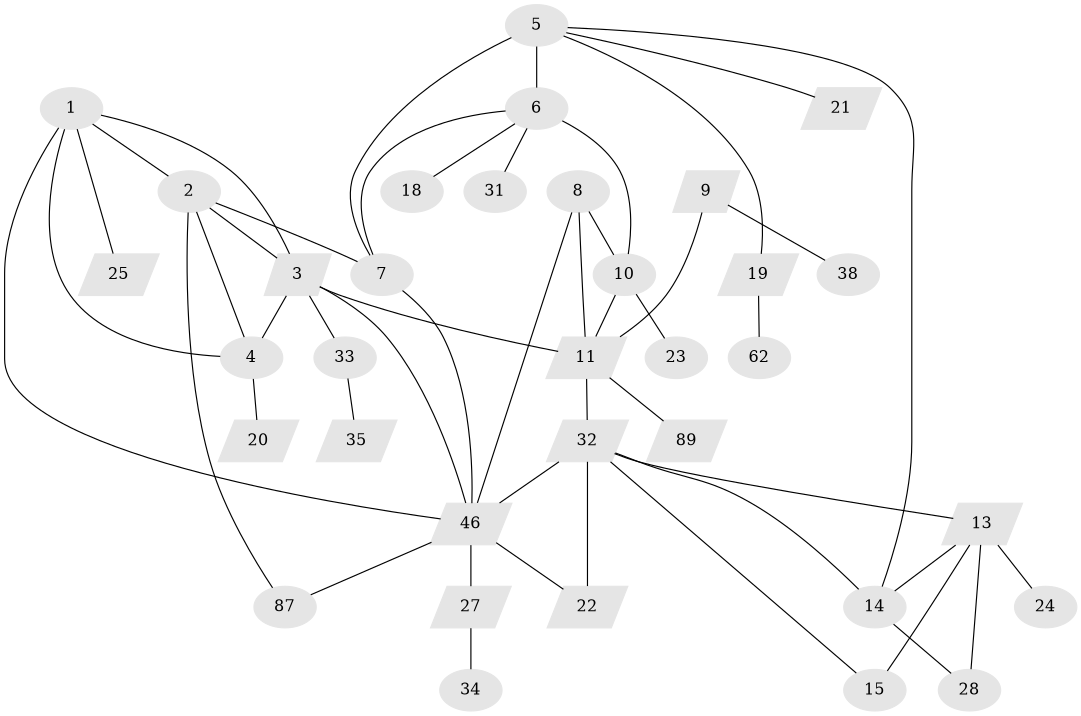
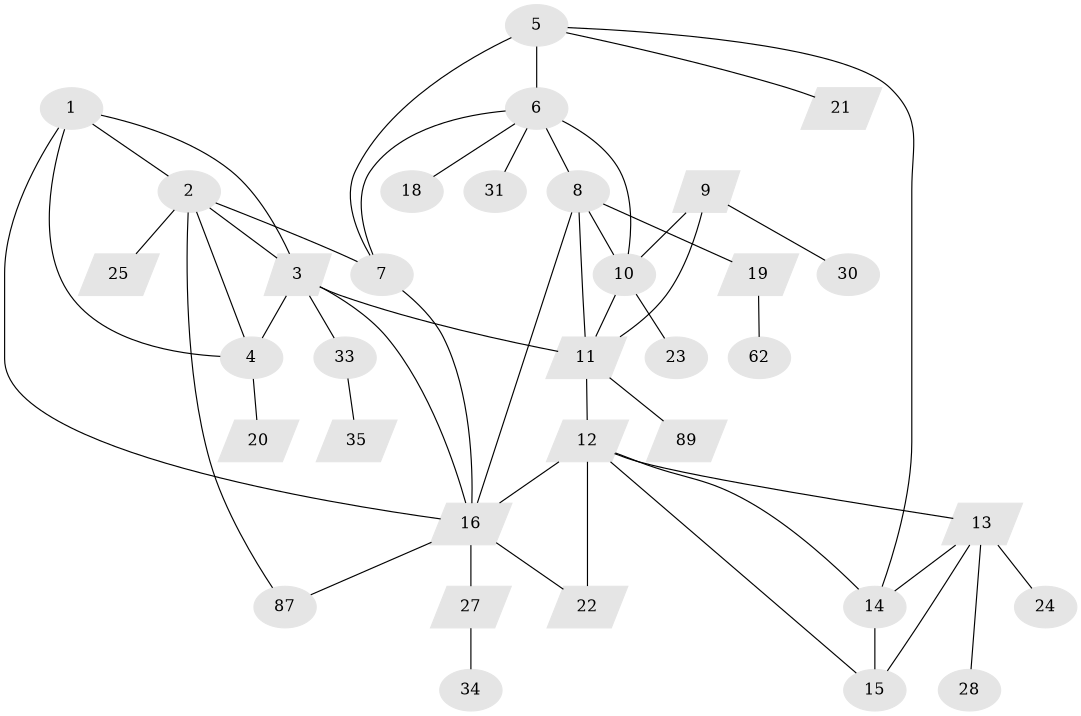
edge "5" -- "19": now "8" -- "19"
edge "6" -- "8": added
edge "1" -- "25": now "2" -- "25"
edge "9" -- "10": added
node "38": label "38" -> "30"
node "32": label "32" -> "12"
node "46": label "46" -> "16"
edge "14" -- "28": now "14" -- "15"
